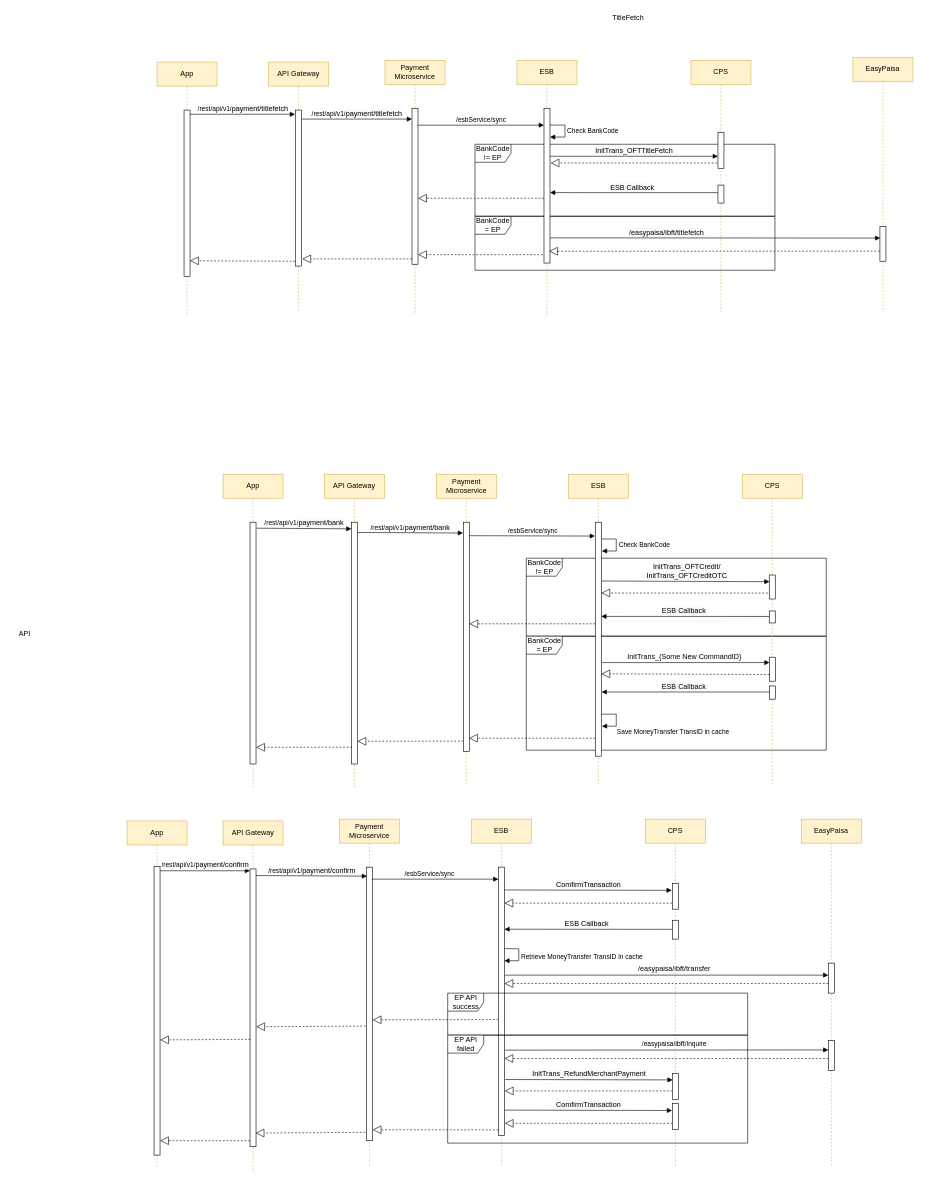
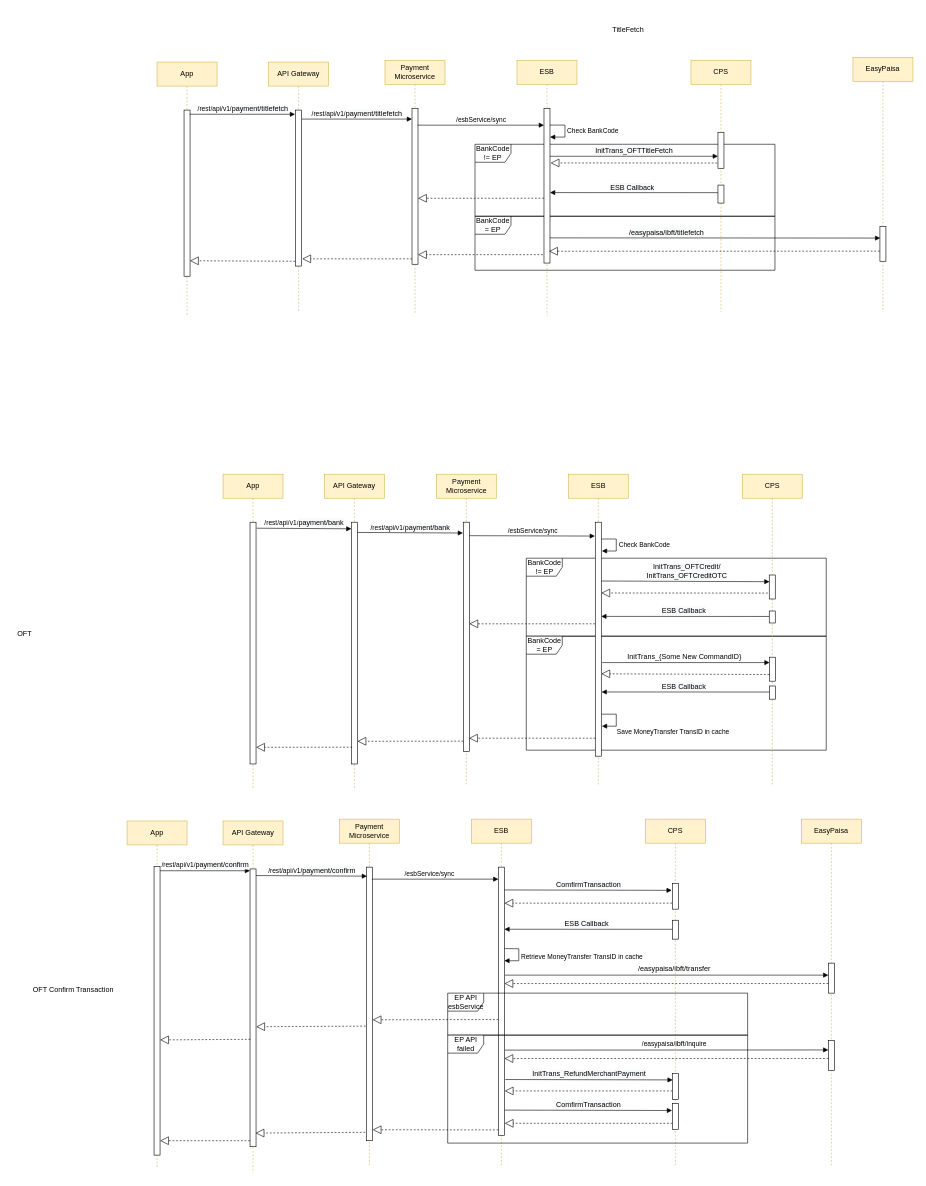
node "TitleFetch": moved (628, 18) -> (628, 30)
node "API": label "API" -> "OFT"
node "OFT Confirm Transaction": added
node "EP API success": label "EP API success" -> "EP API esbService"
